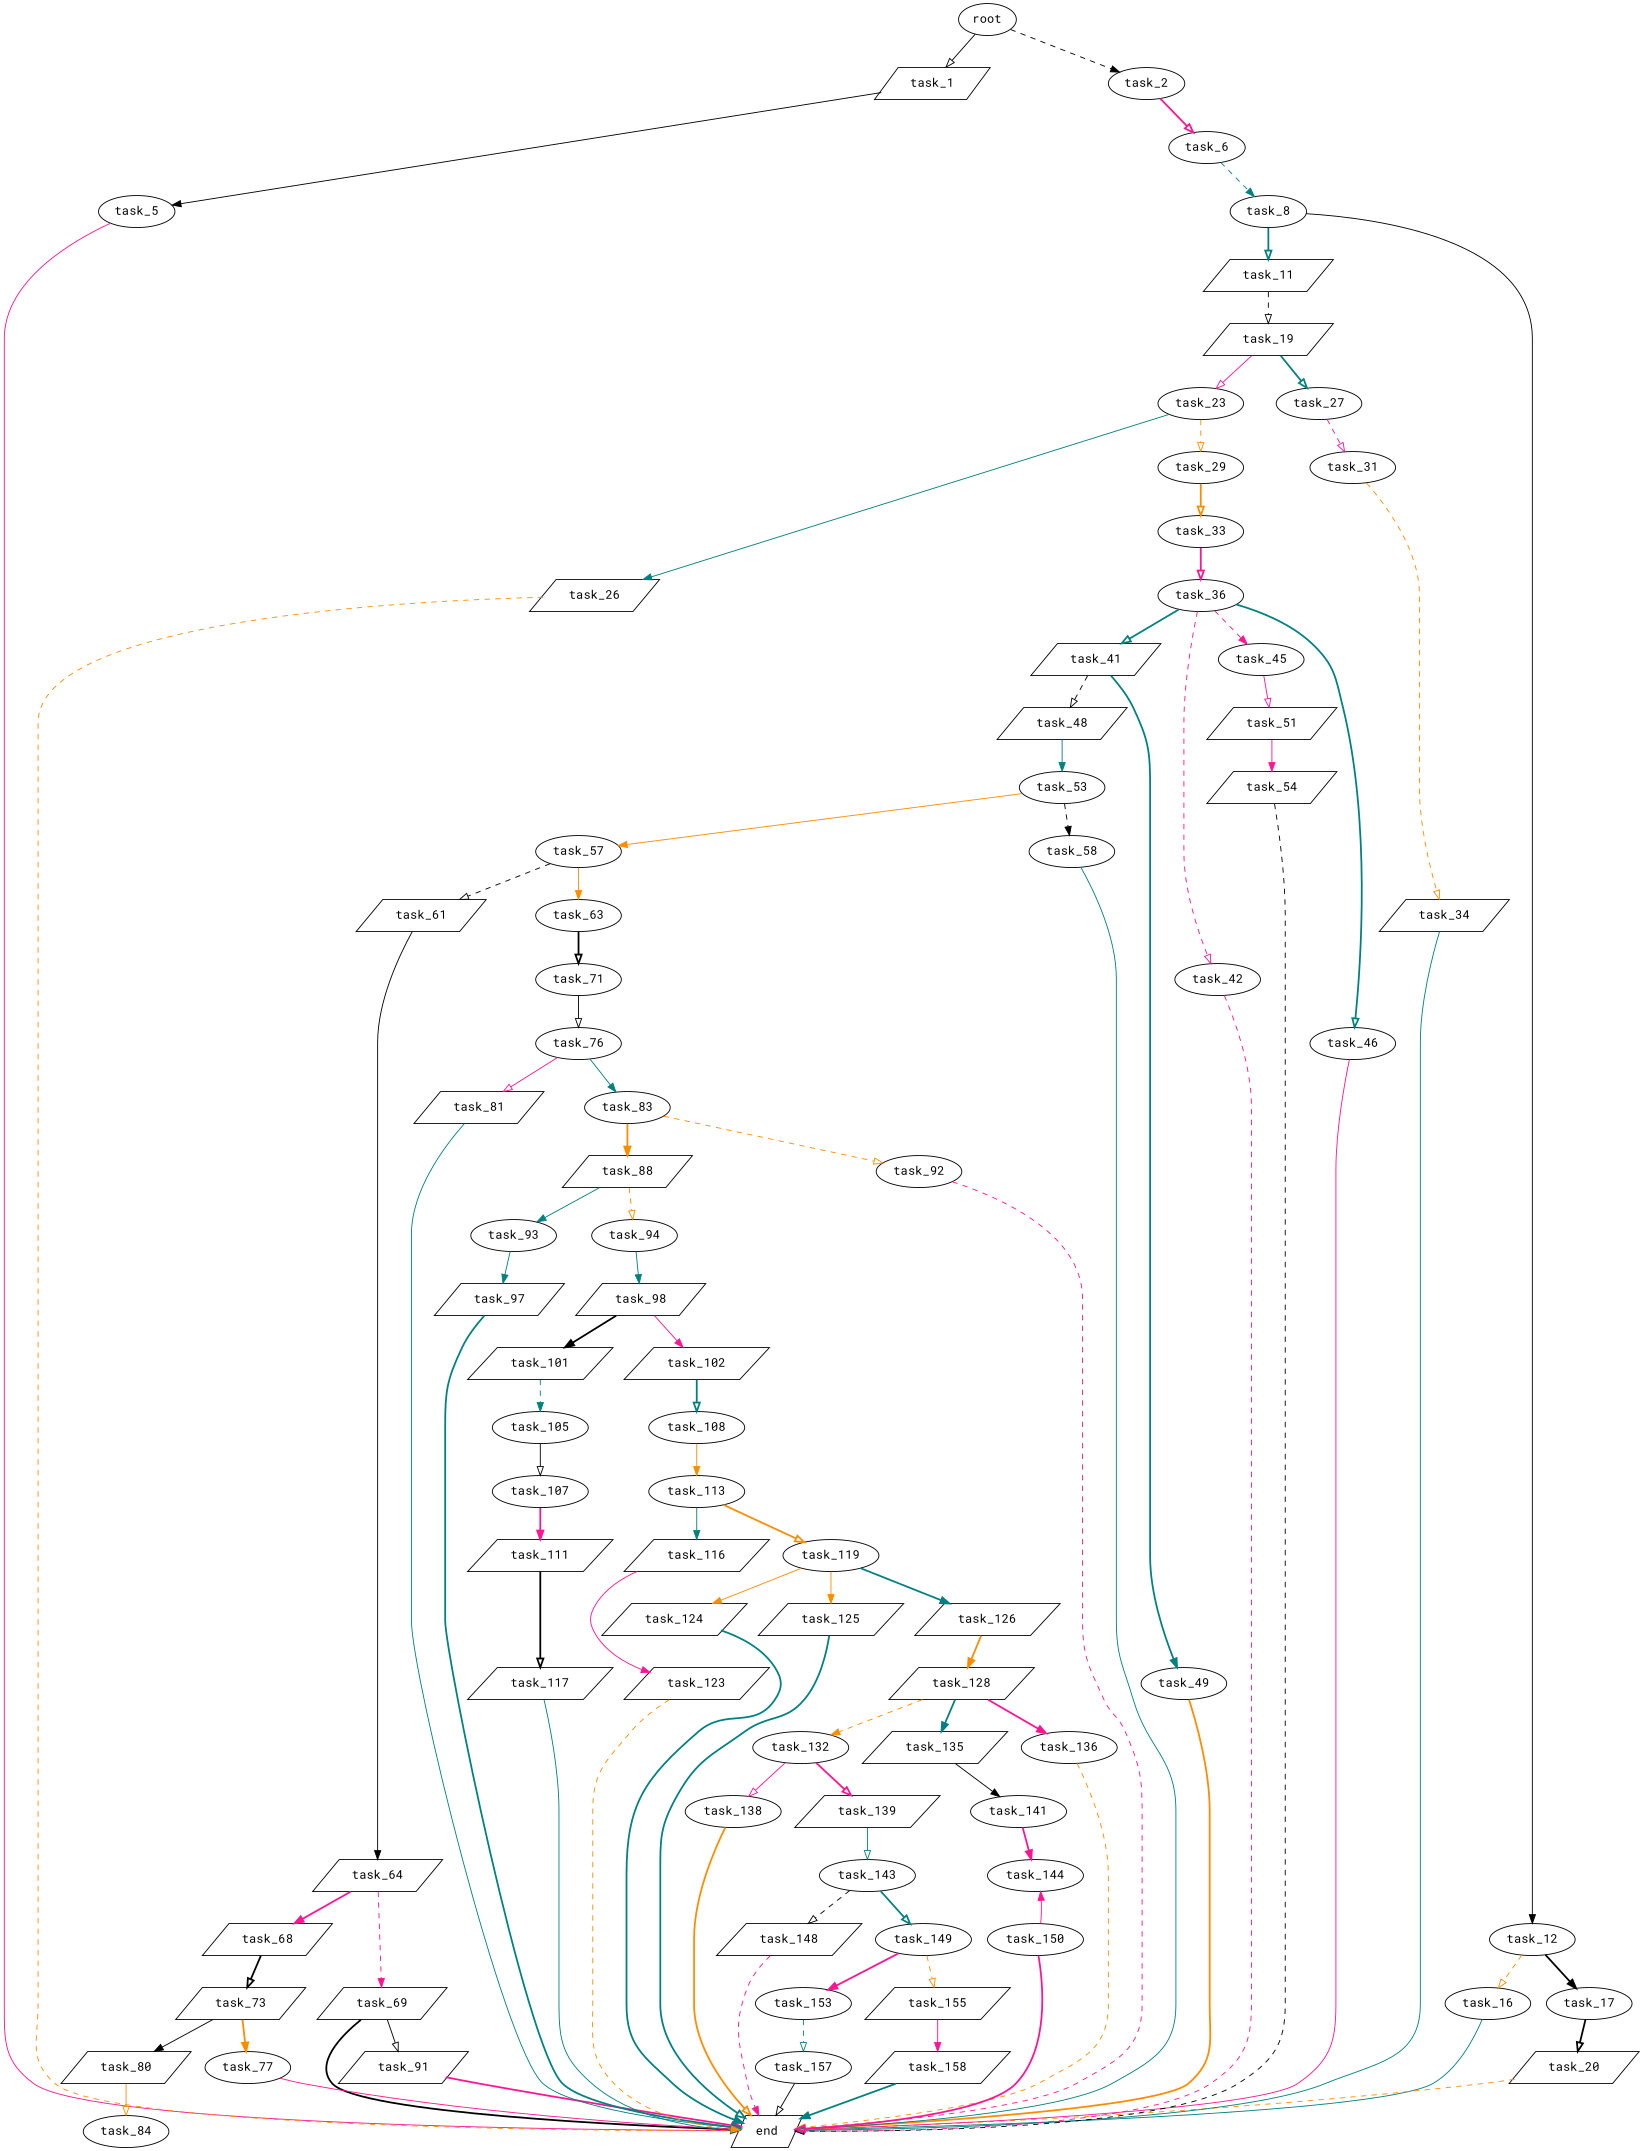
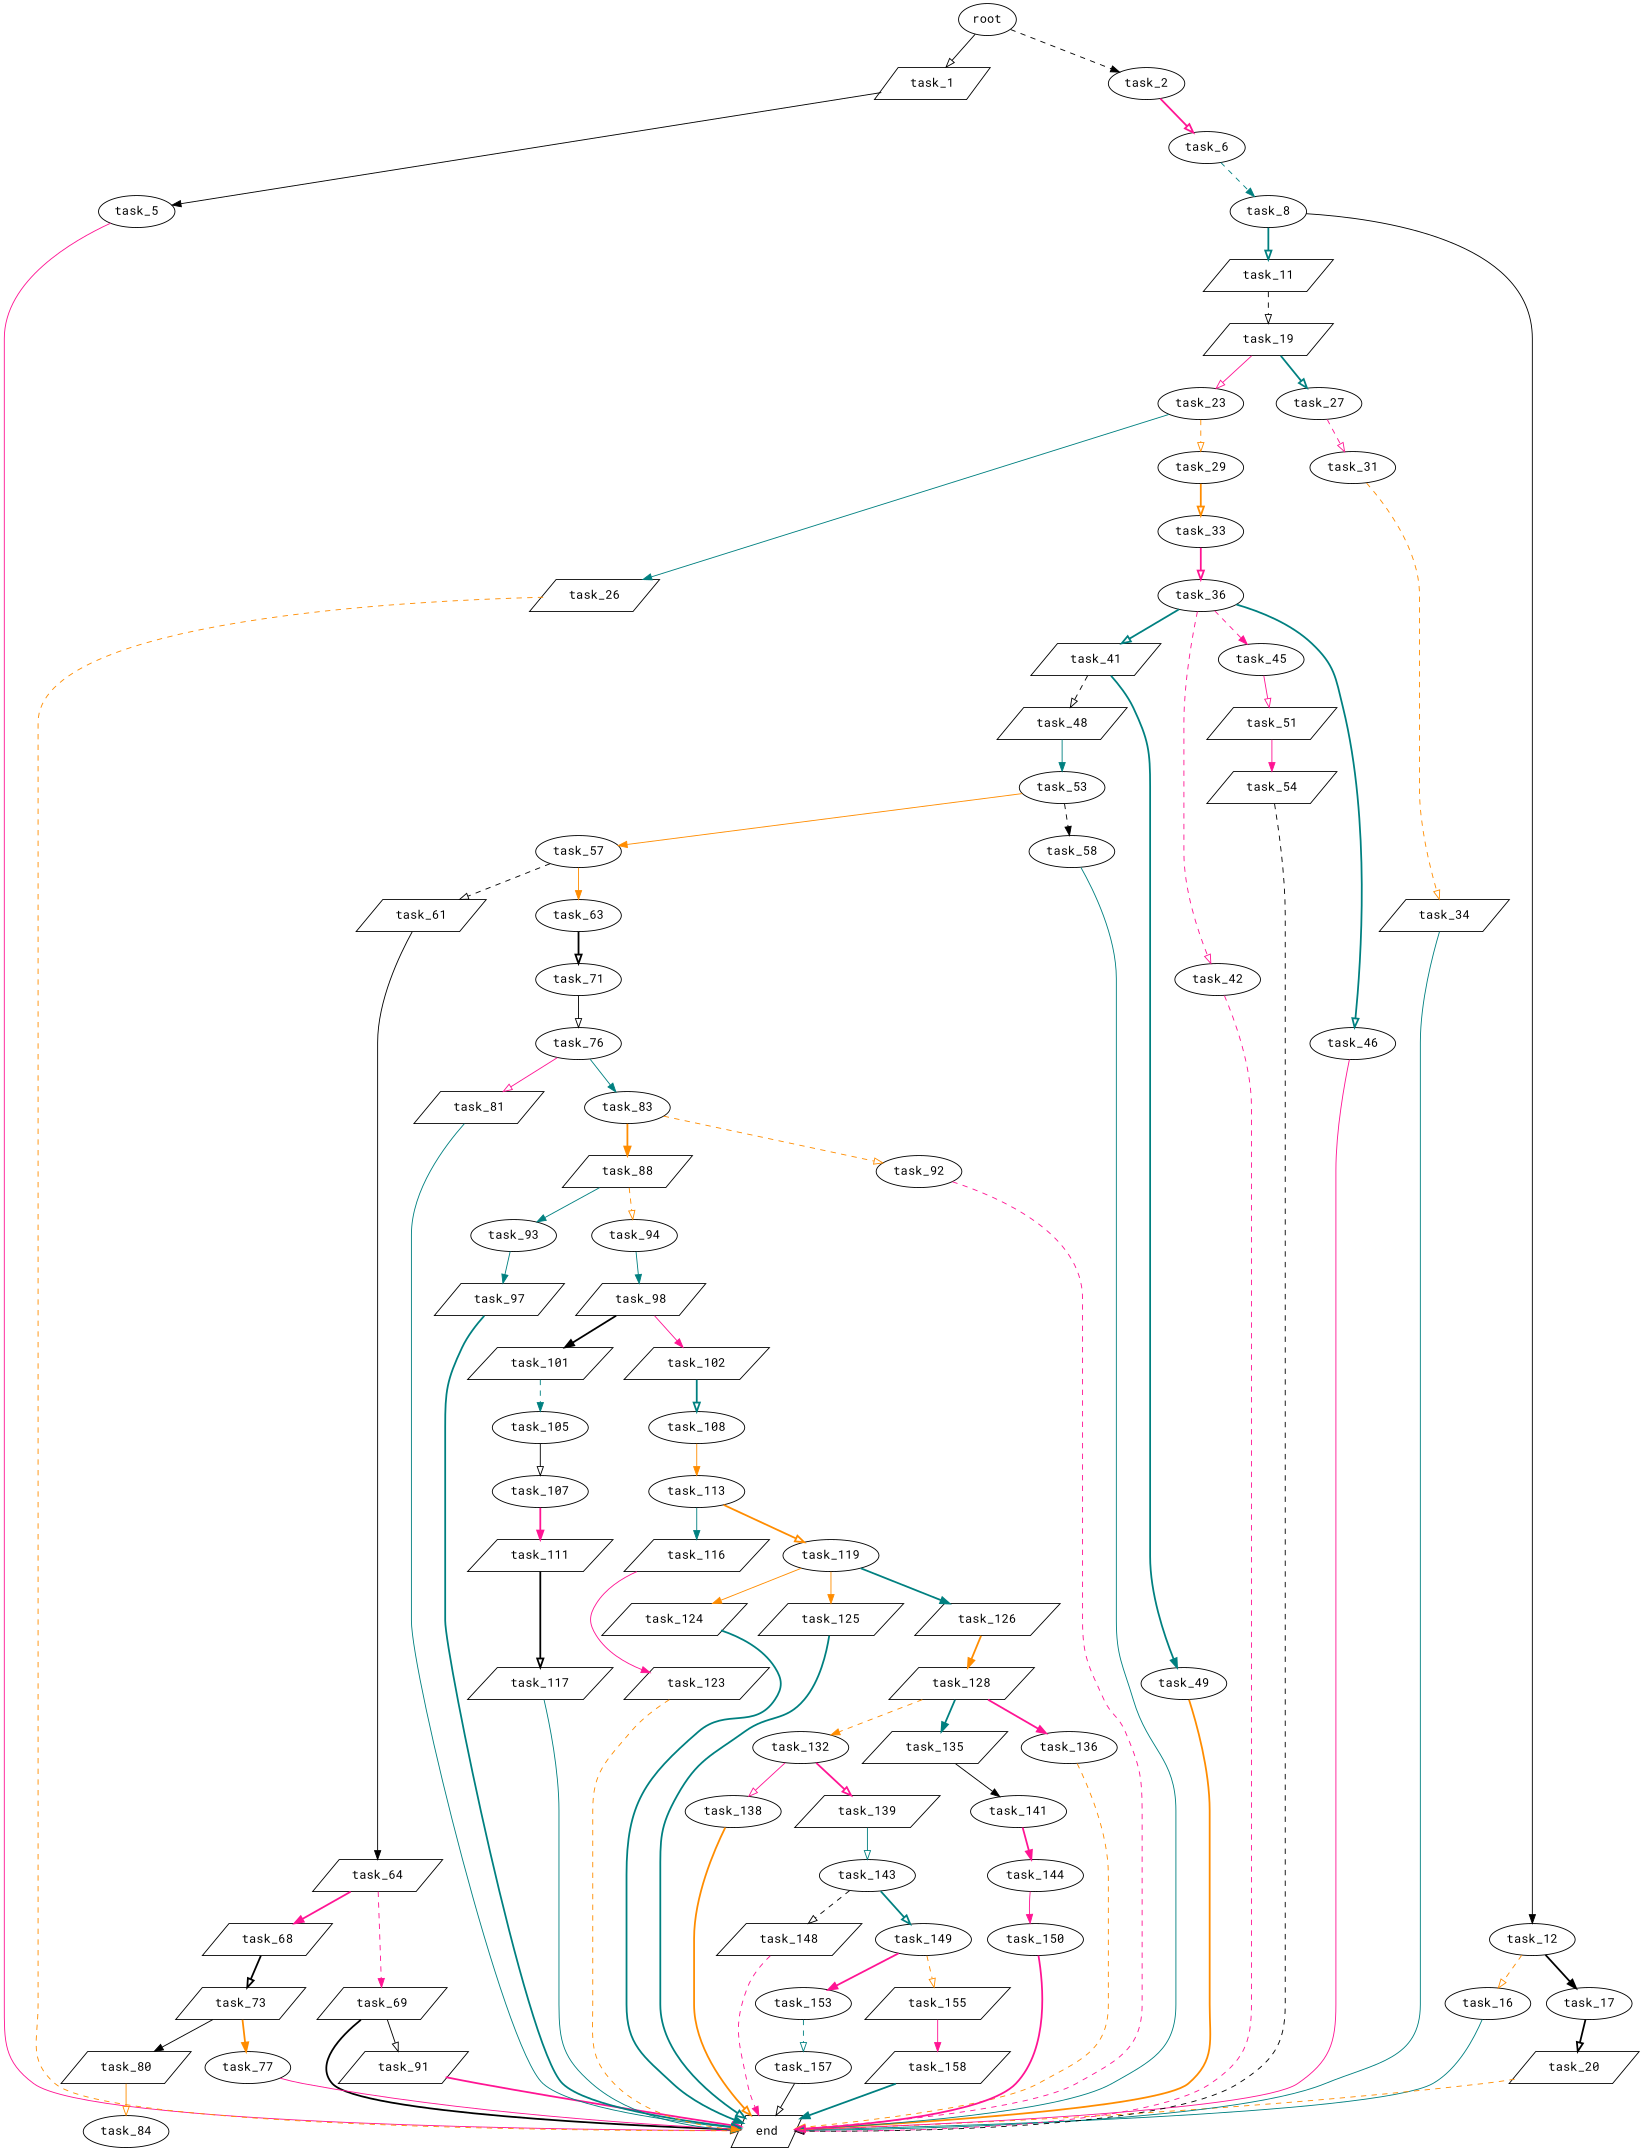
edge "task_150" -> "task_144": reversed
